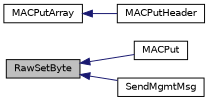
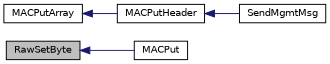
edge "SendMgmtMsg" -> "RawSetByte": now "SendMgmtMsg" -> "MACPutHeader"
